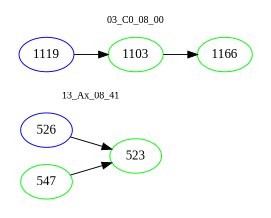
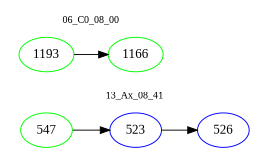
cluster "03_C0_08_00": label "03_C0_08_00" -> "06_C0_08_00"
node "1119": removed
node "1103": label "1103" -> "1193"
edge "526" -> "523": reversed
node "523": color green -> blue
